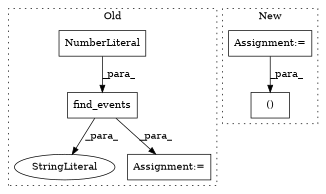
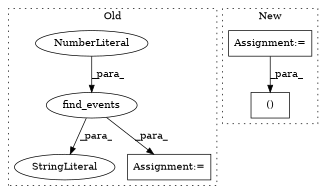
node "NumberLiteral": shape box -> ellipse
node "find_events": shape box -> ellipse
